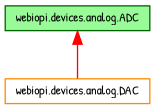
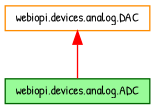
edge "webiopi.devices.analog.DAC" -> "webiopi.devices.analog.ADC": reversed
